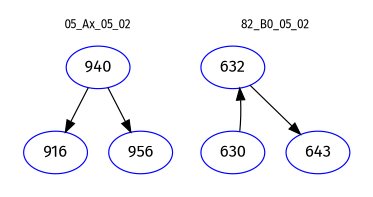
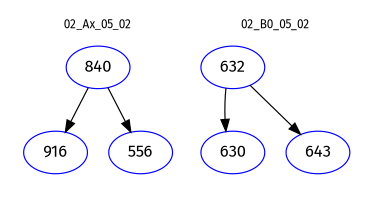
cluster "05_Ax_05_02": label "05_Ax_05_02" -> "02_Ax_05_02"
cluster "82_B0_05_02": label "82_B0_05_02" -> "02_B0_05_02"
node "940": label "940" -> "840"
edge "630" -> "632": reversed
node "956": label "956" -> "556"
